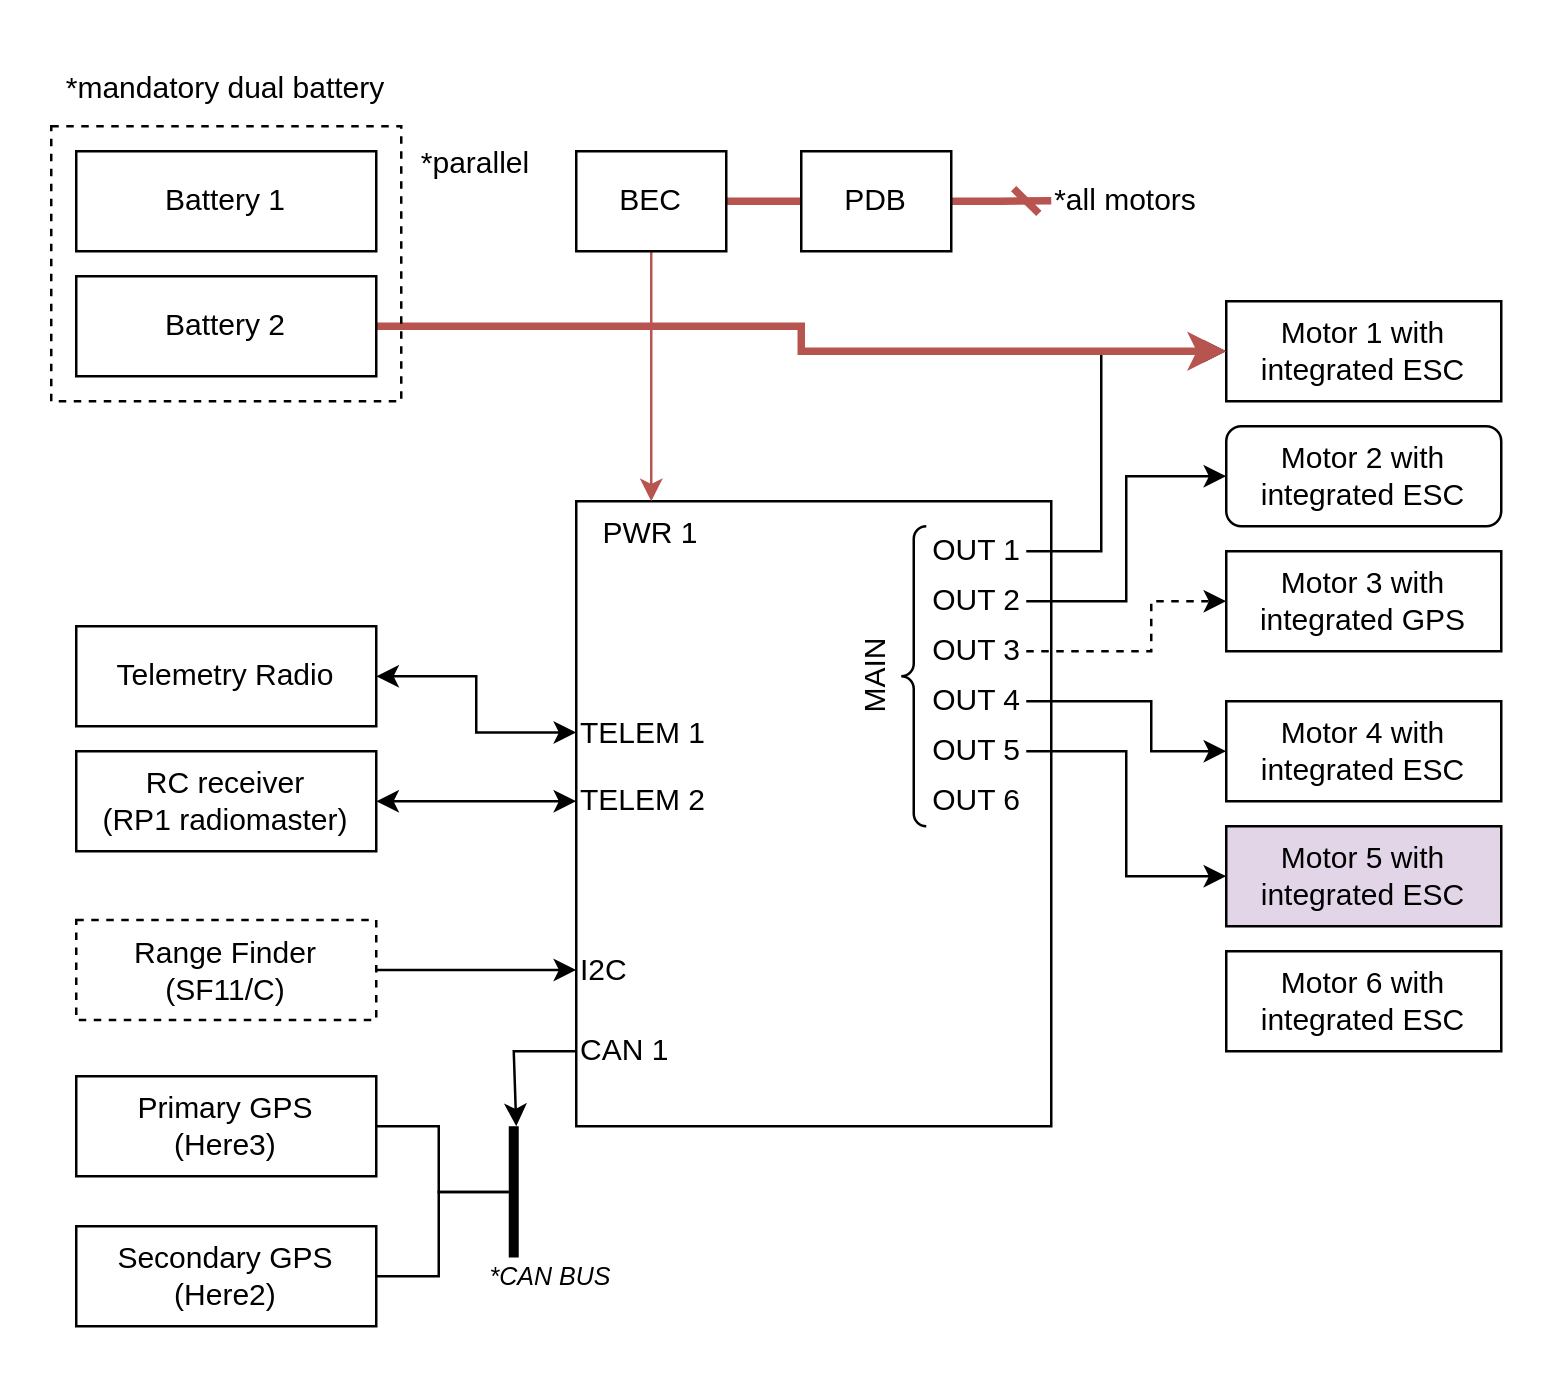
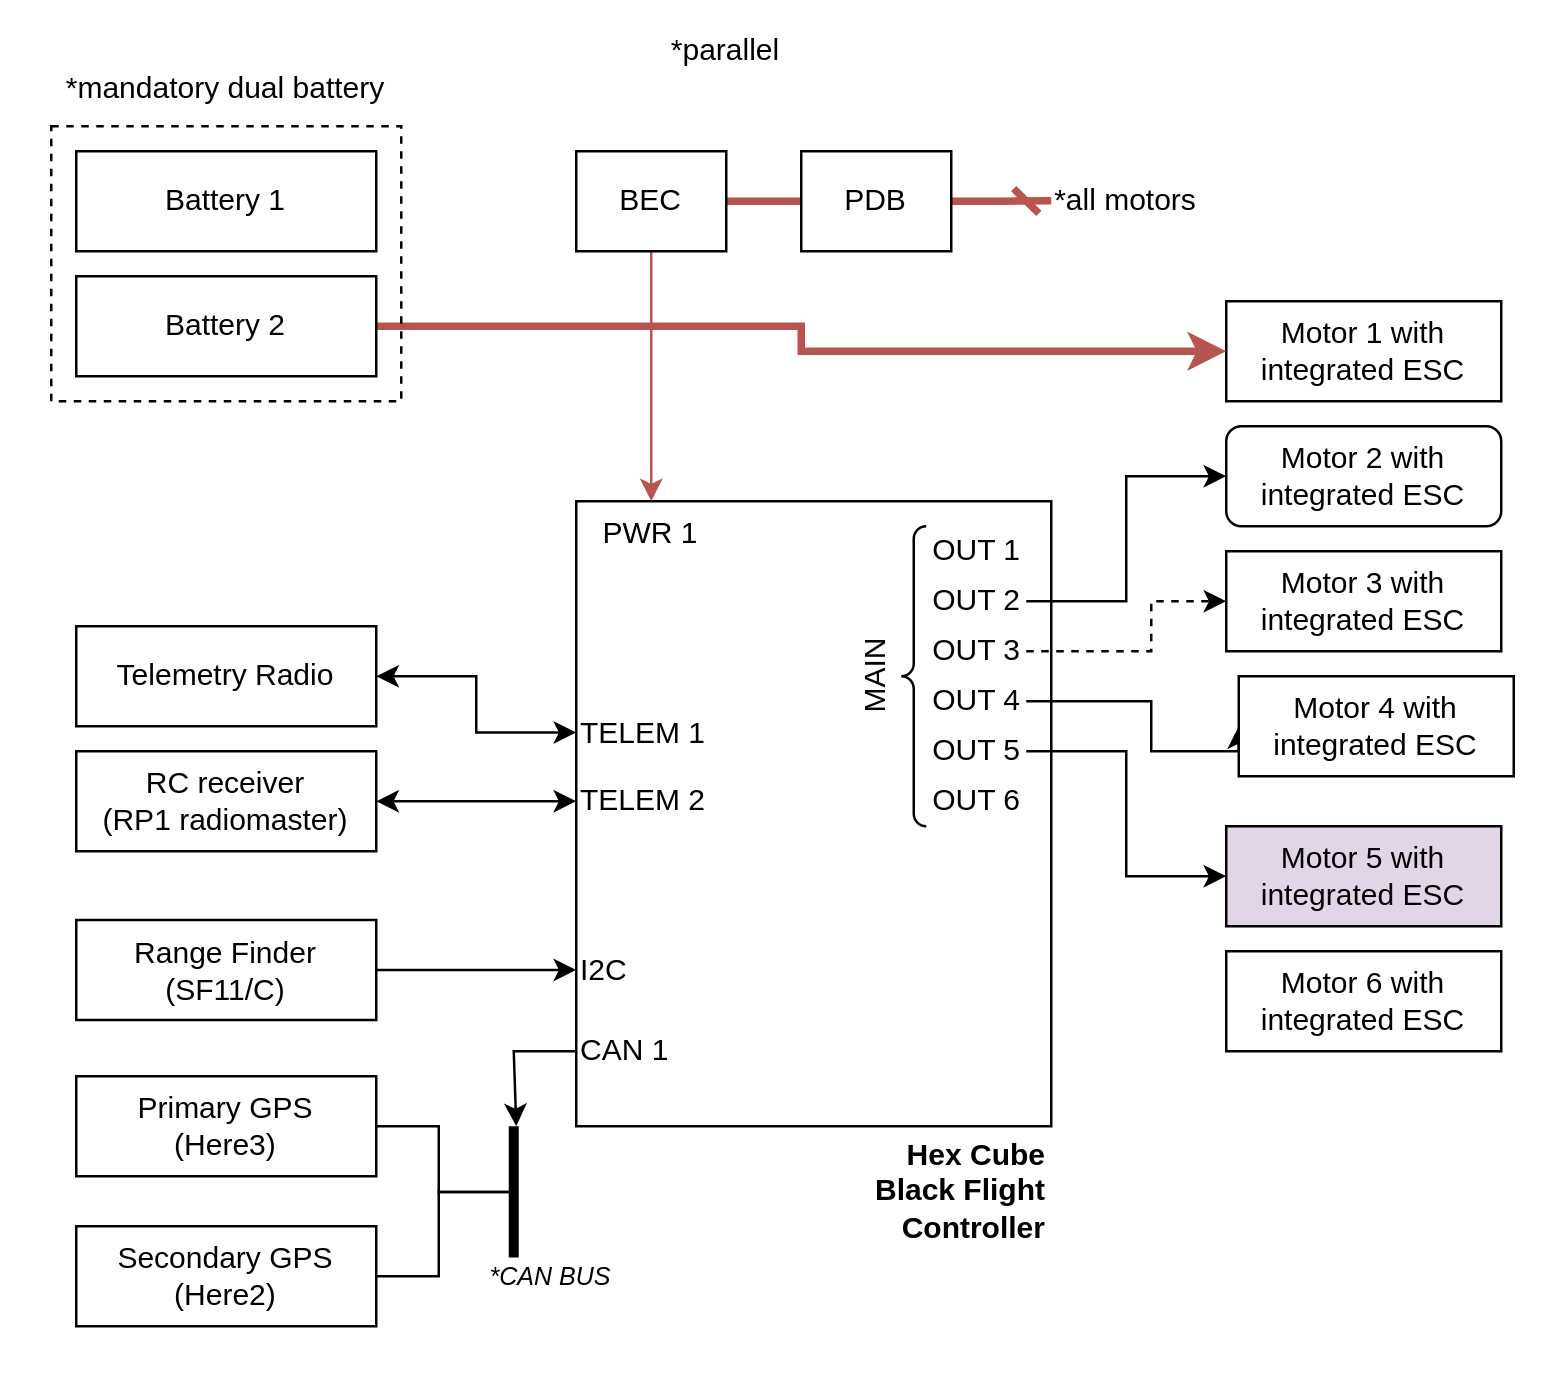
node "*parallel": moved (476, 164) -> (726, 51)
edge "OUT 1" -> "Motor 1 with integrated ESC": removed
node "Motor 3 with integrated GPS": label "Motor 3 with integrated GPS" -> "Motor 3 with integrated ESC"
node "Motor 4 with integrated ESC": moved (1364, 751) -> (1376, 726)
node "Range Finder (SF11/C)": style dashed -> solid
node "Hex Cube Black Flight Controller": added
